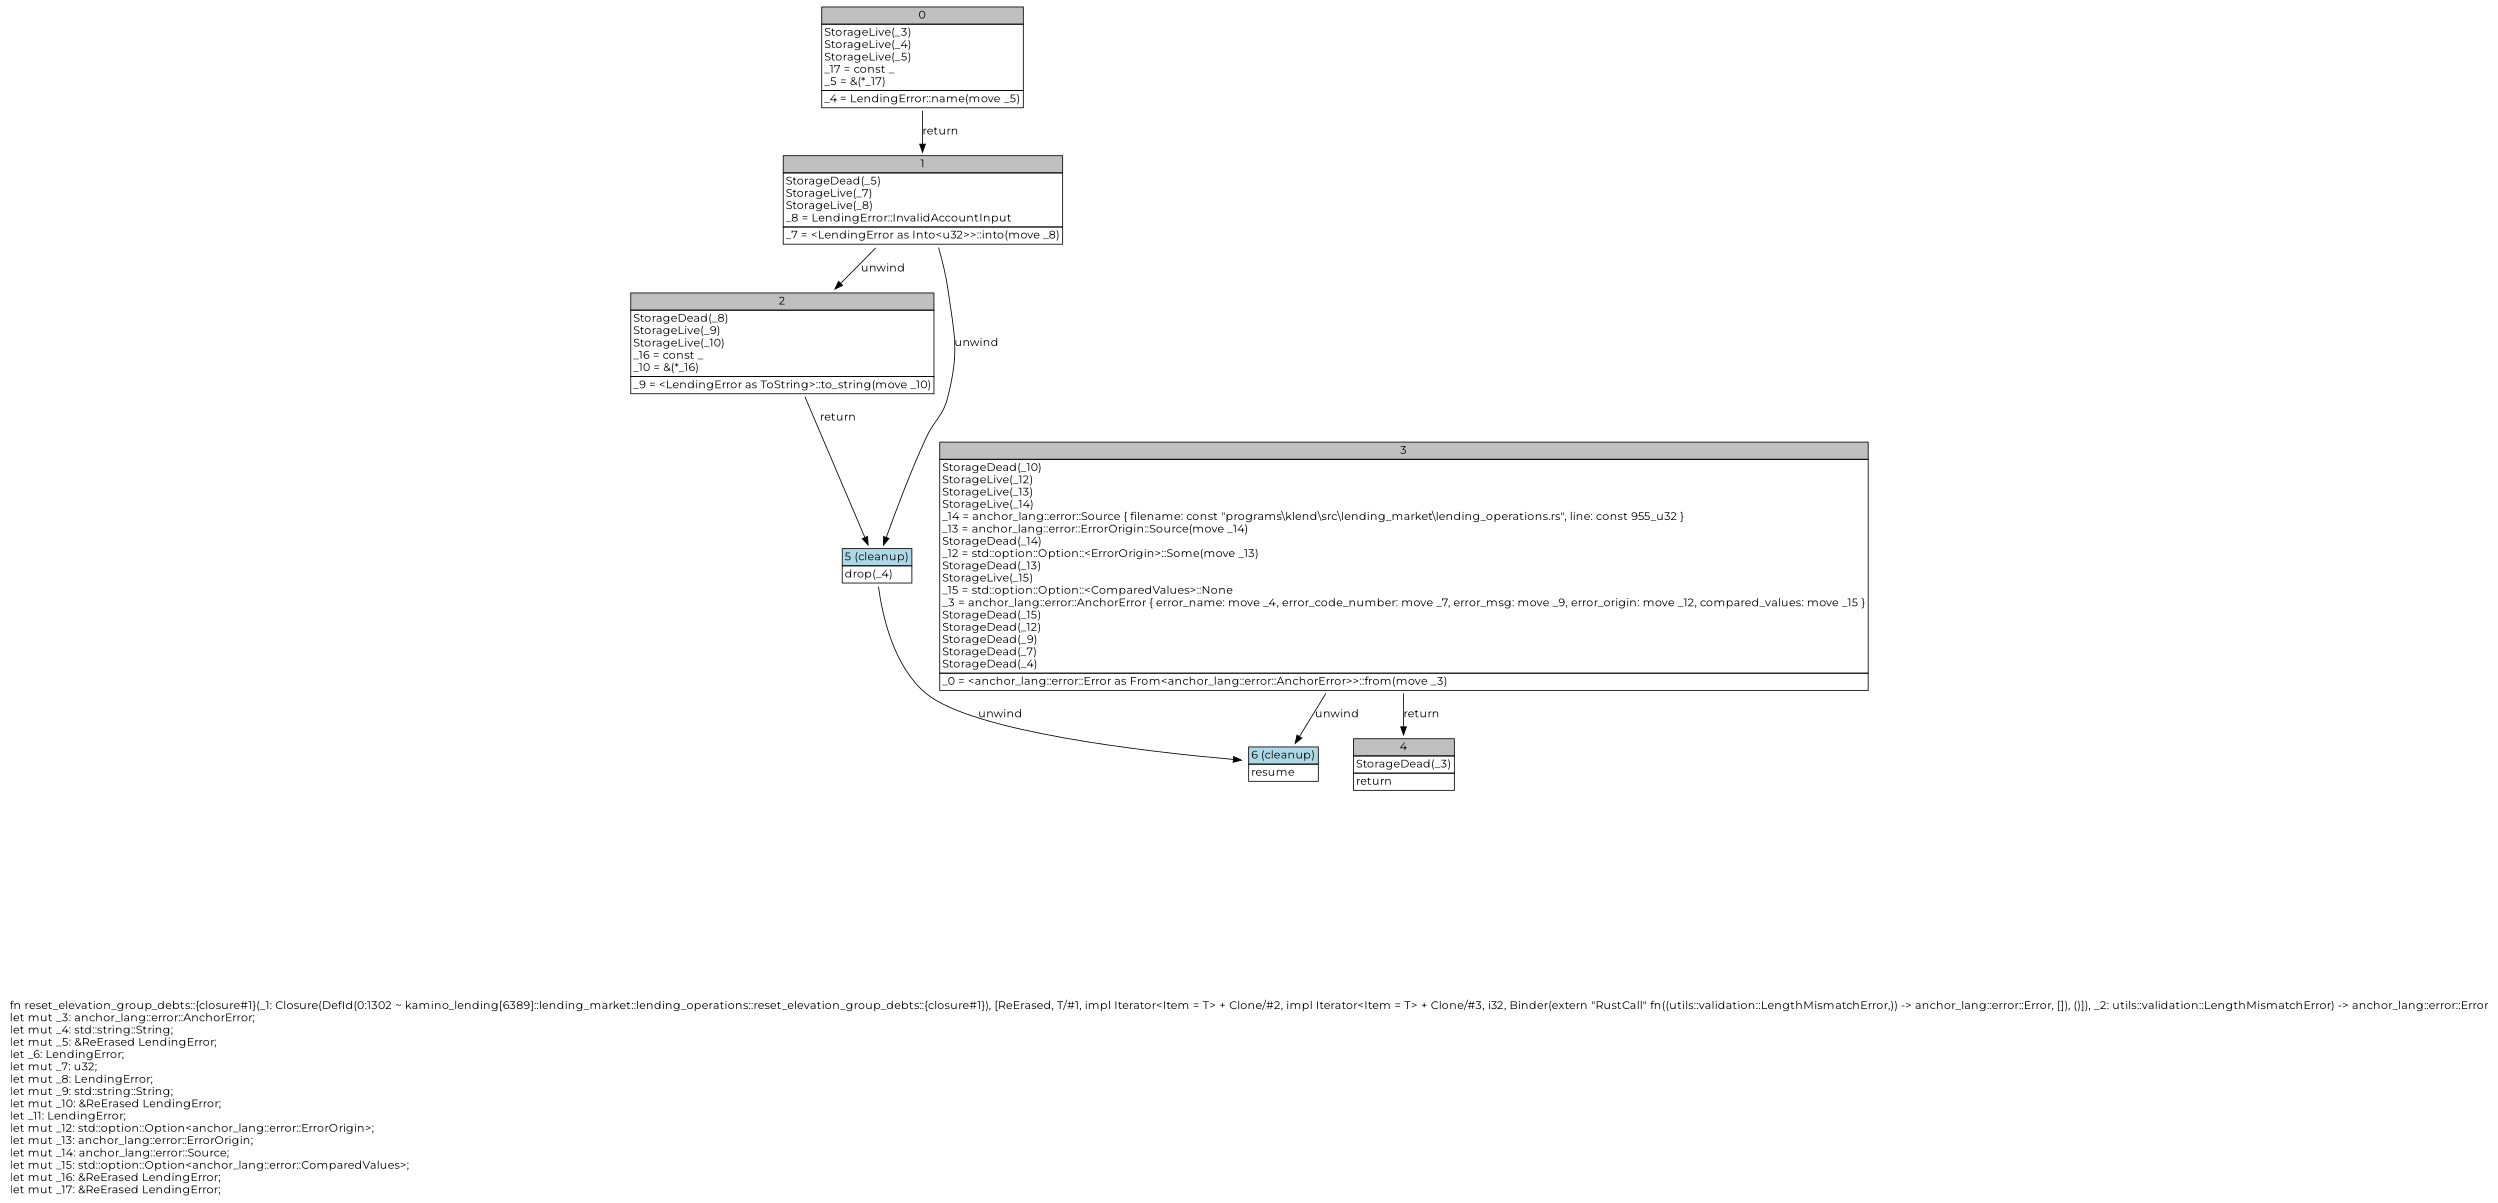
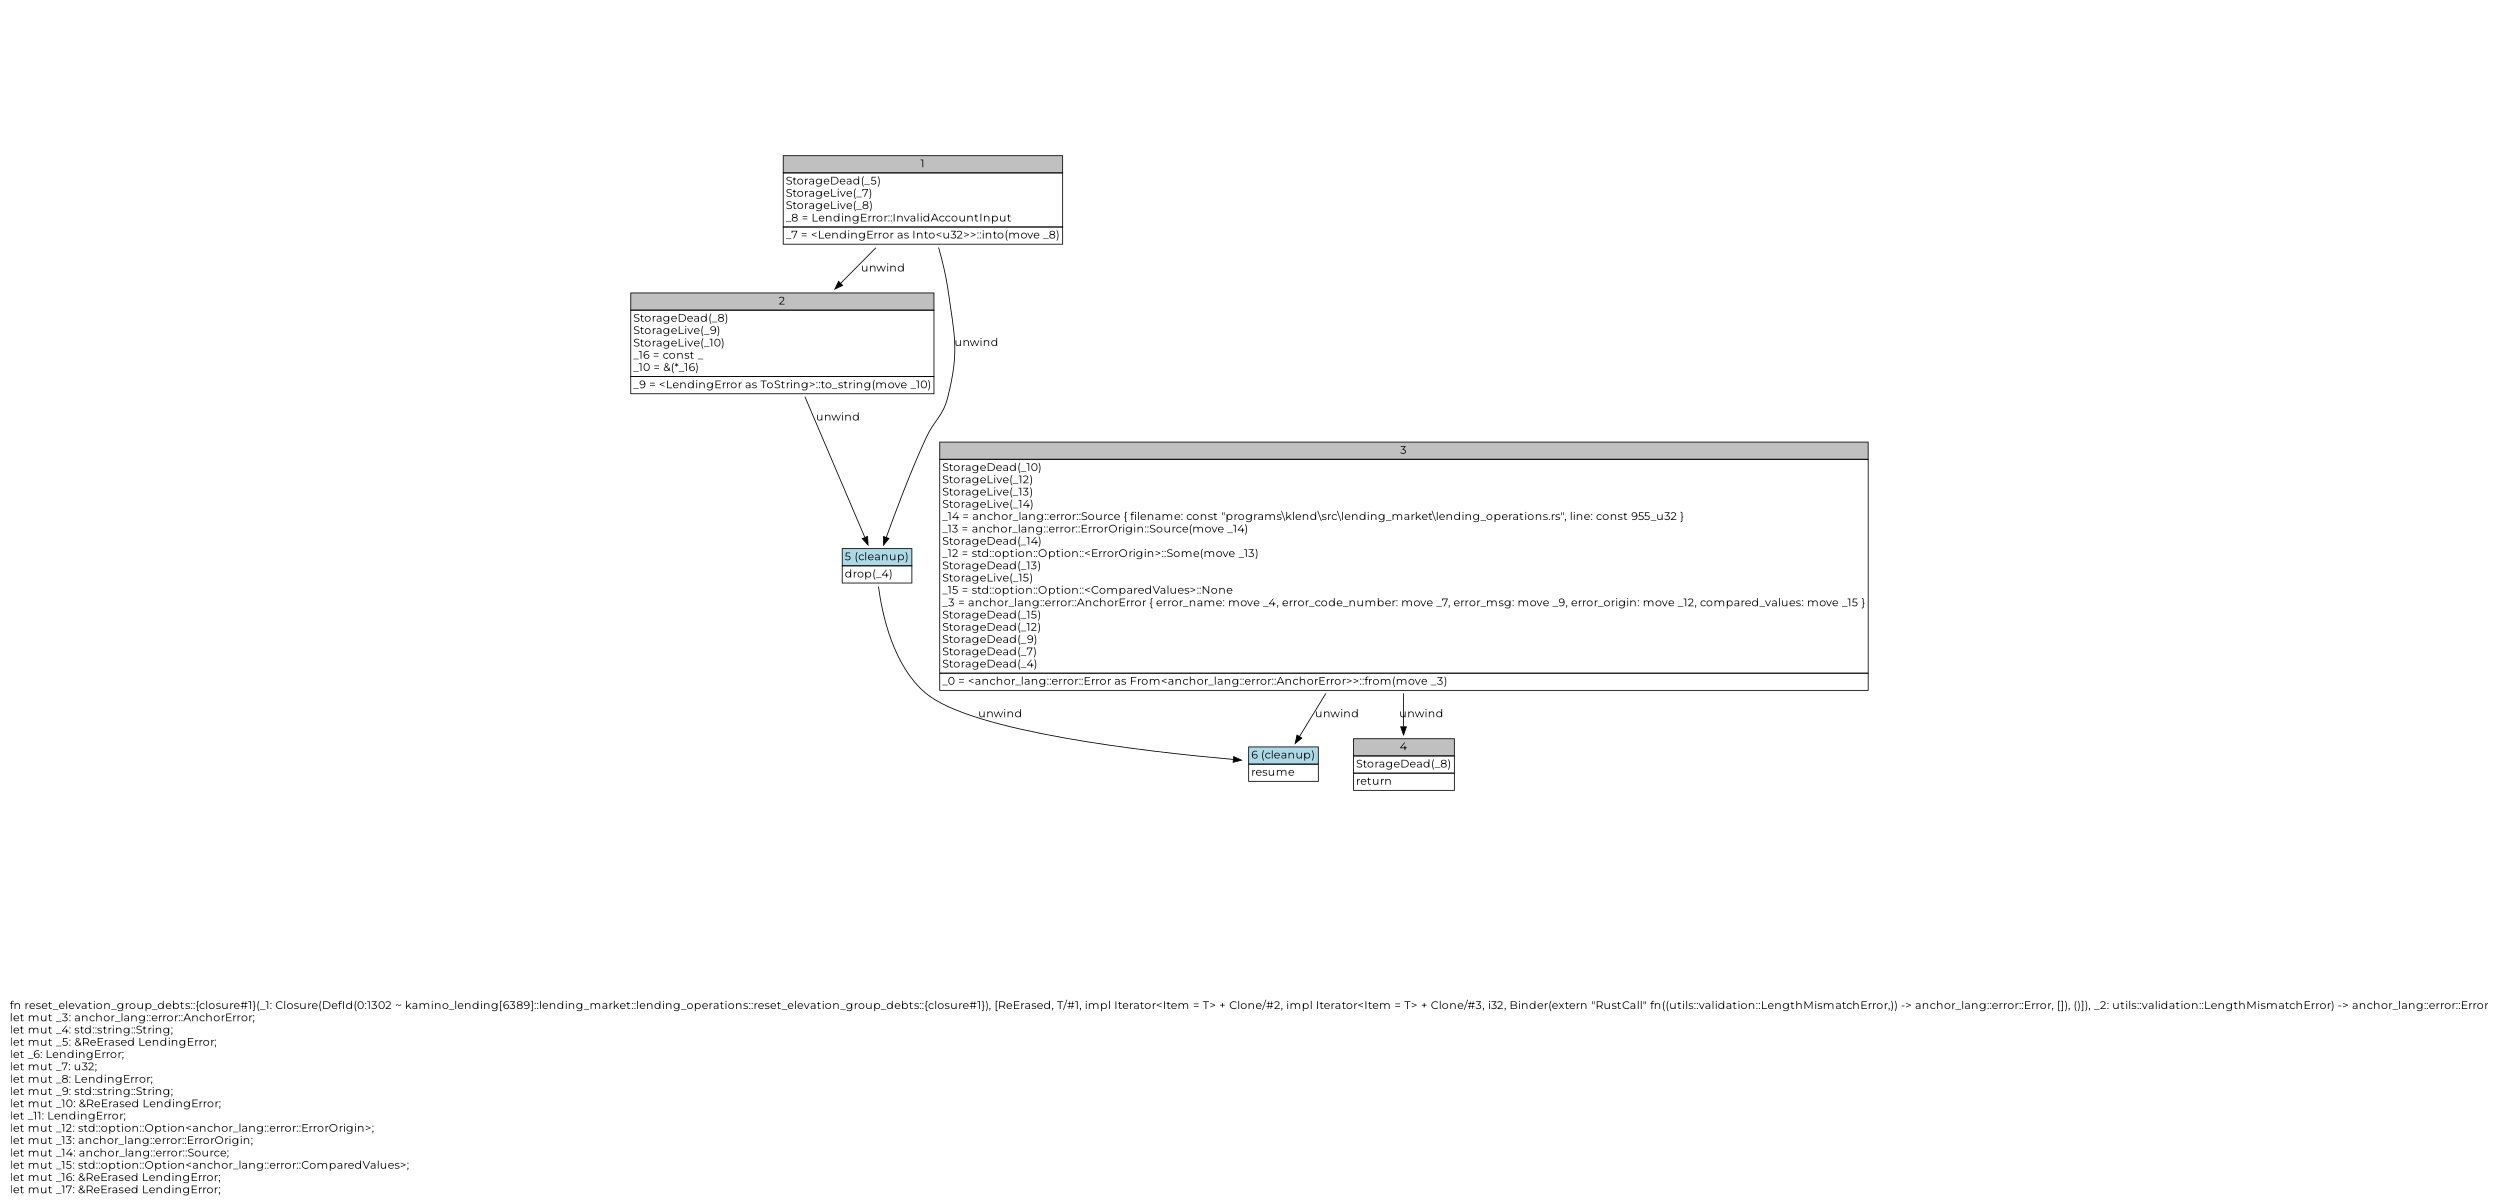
node "0": removed
edge "2" -> "5 (cleanup)": label "return" -> "unwind"
edge "3" -> "4": label "return" -> "unwind"
node "4": text "StorageDead(_3)" -> "StorageDead(_8)"
